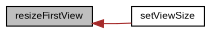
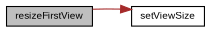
edge "setViewSize" -> "resizeFirstView": reversed
